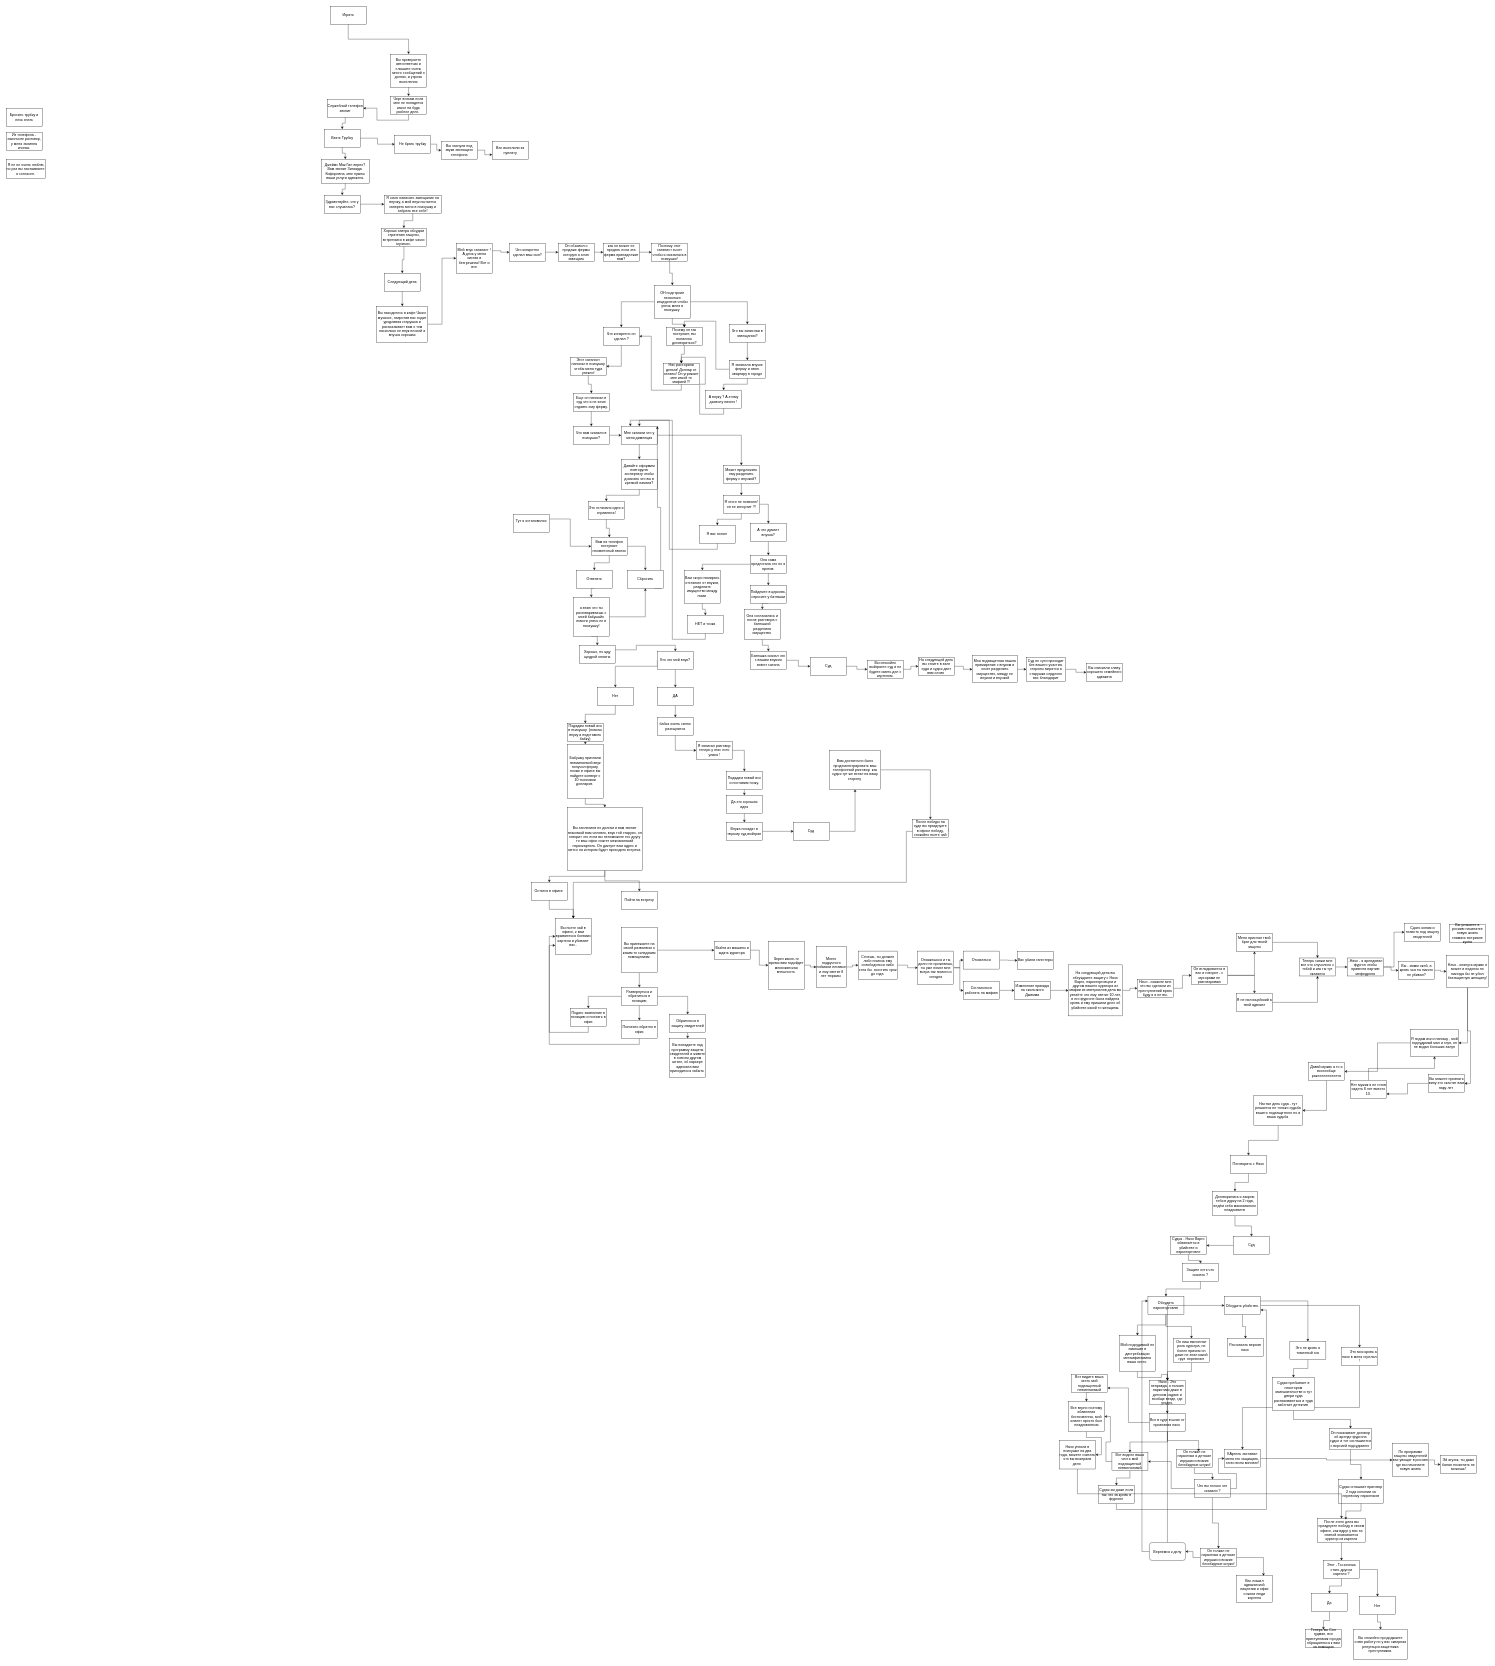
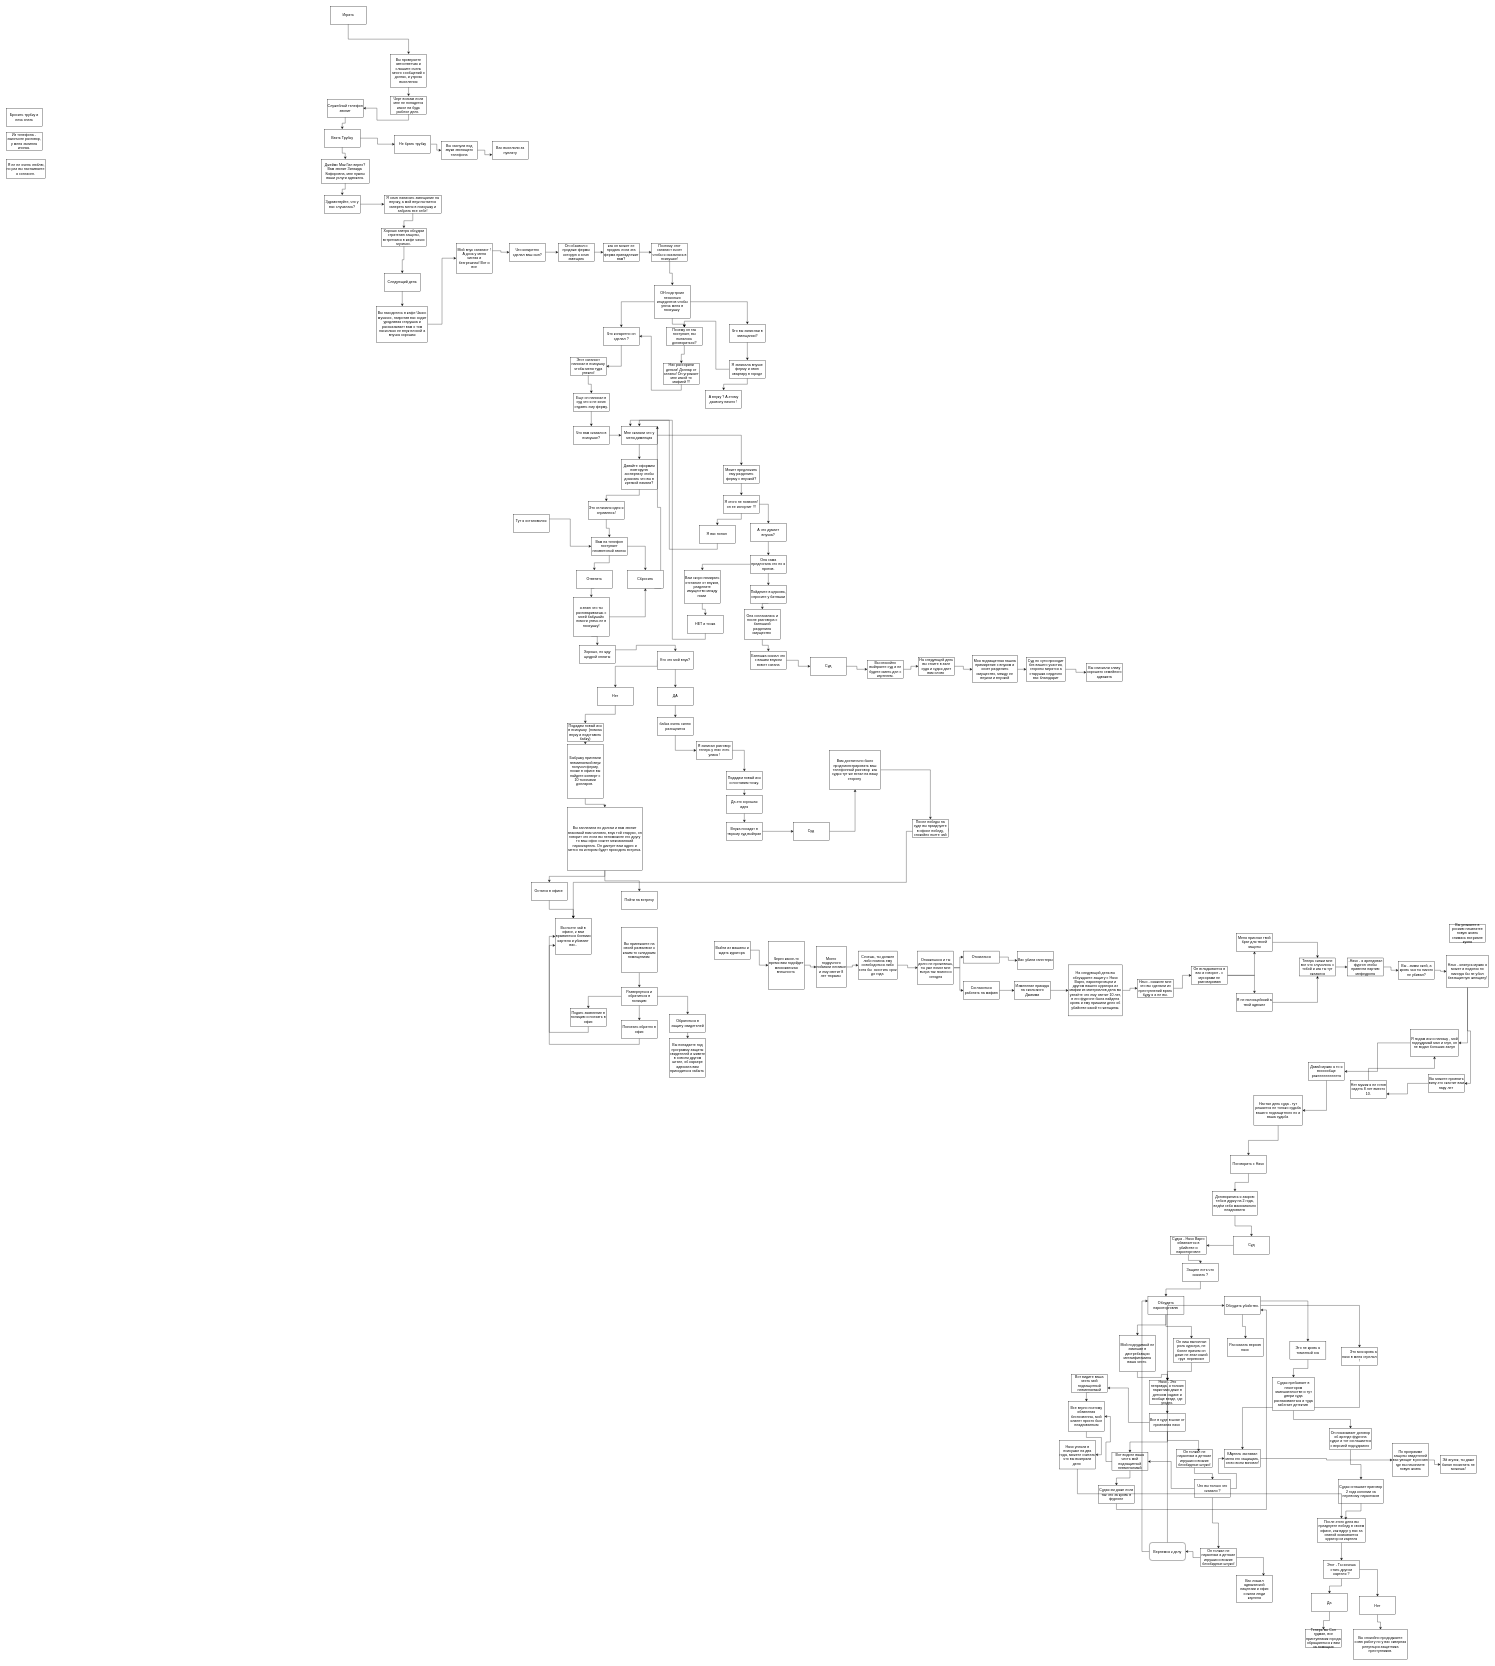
edge "А внуку ? А этому дьяволу ничего !" -> "Нас рассорили деньги! Доллар от сатаны! Он угрожает мне какой то мафией !!!": removed
edge "-Начо - я арендовал фургон чтобы привезти партию мефедрона" -> "Сдать копам и попасть под защиту свидетелей": removed
node "Сдать копам и попасть под защиту свидетелей": removed
edge "Вы приезжаете на своей развалюхе к каким то складским помещениям" -> "Выйти из машины и ждать куратора": removed
node "Отказаться": size 36x18 -> 36x12
